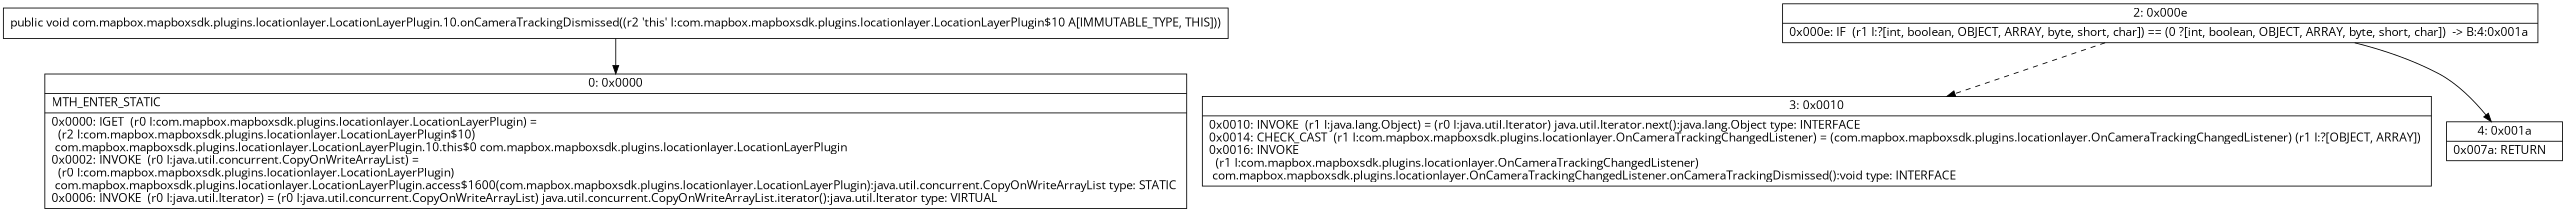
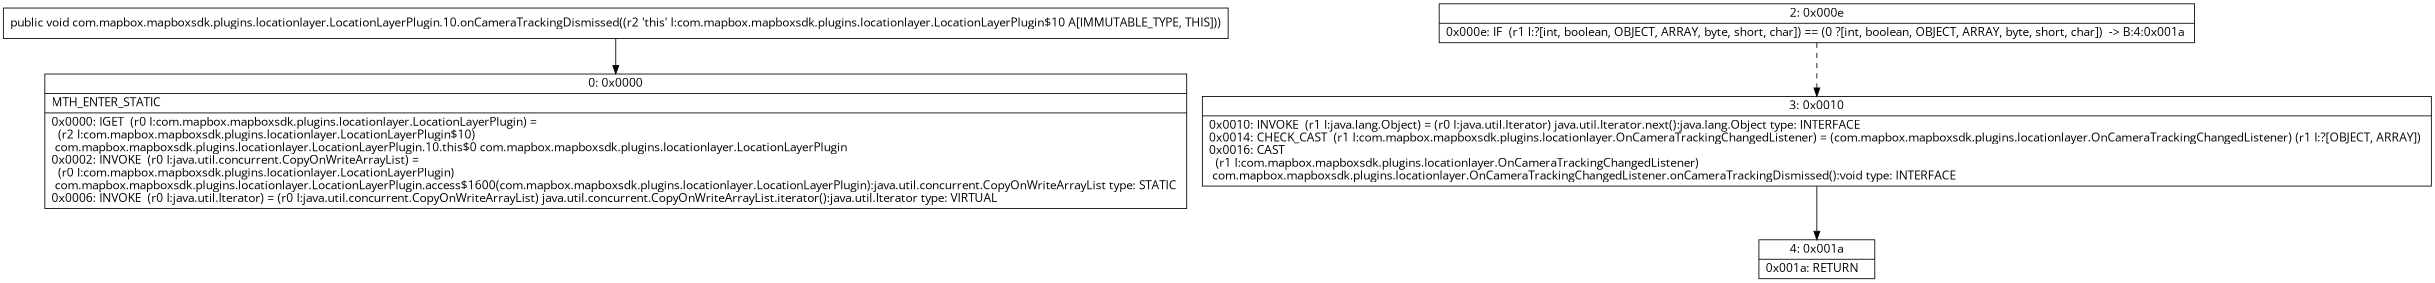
edge "2: 0x000e" -> "4: 0x001a": now "3: 0x0010" -> "4: 0x001a"
node "3: 0x0010": text "0x0016: INVOKE" -> "0x0016: CAST"
node "4: 0x001a": text "0x007a: RETURN" -> "0x001a: RETURN"
